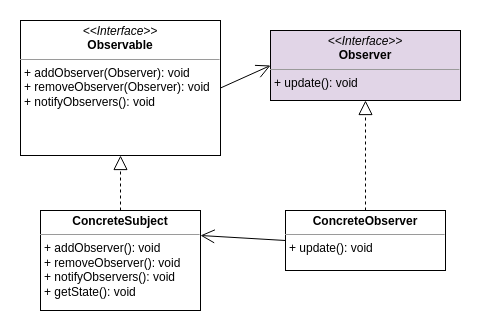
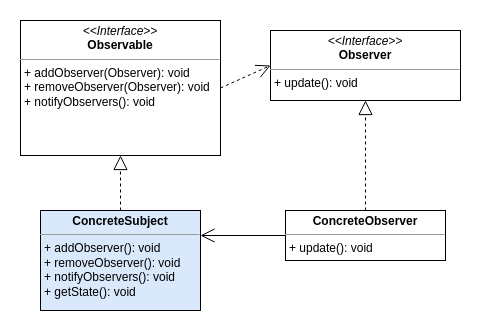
node "<<Interface>> Observer + update(): void": fillcolor #e1d5e7 -> #ffffff
edge "<<Interface>> Observable + addObserver(Observer): void + removeObserver(Observer): void + notifyObservers(): void" -> "<<Interface>> Observer + update(): void": style solid -> dashed
node "ConcreteObserver + update(): void": size 160x60 -> 160x50
node "ConcreteSubject + addObserver(): void + removeObserver(): void + notifyObservers(): void + getState(): void": fillcolor #ffffff -> #dae8fc
